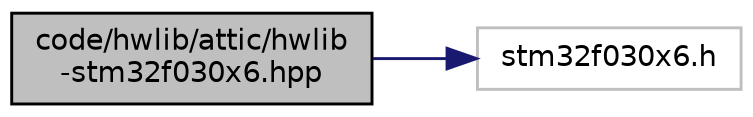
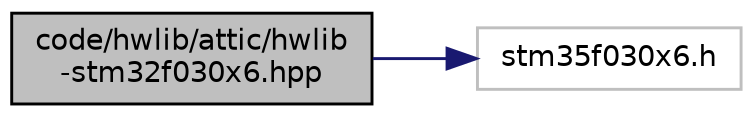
node "stm32f030x6.h": label "stm32f030x6.h" -> "stm35f030x6.h"
